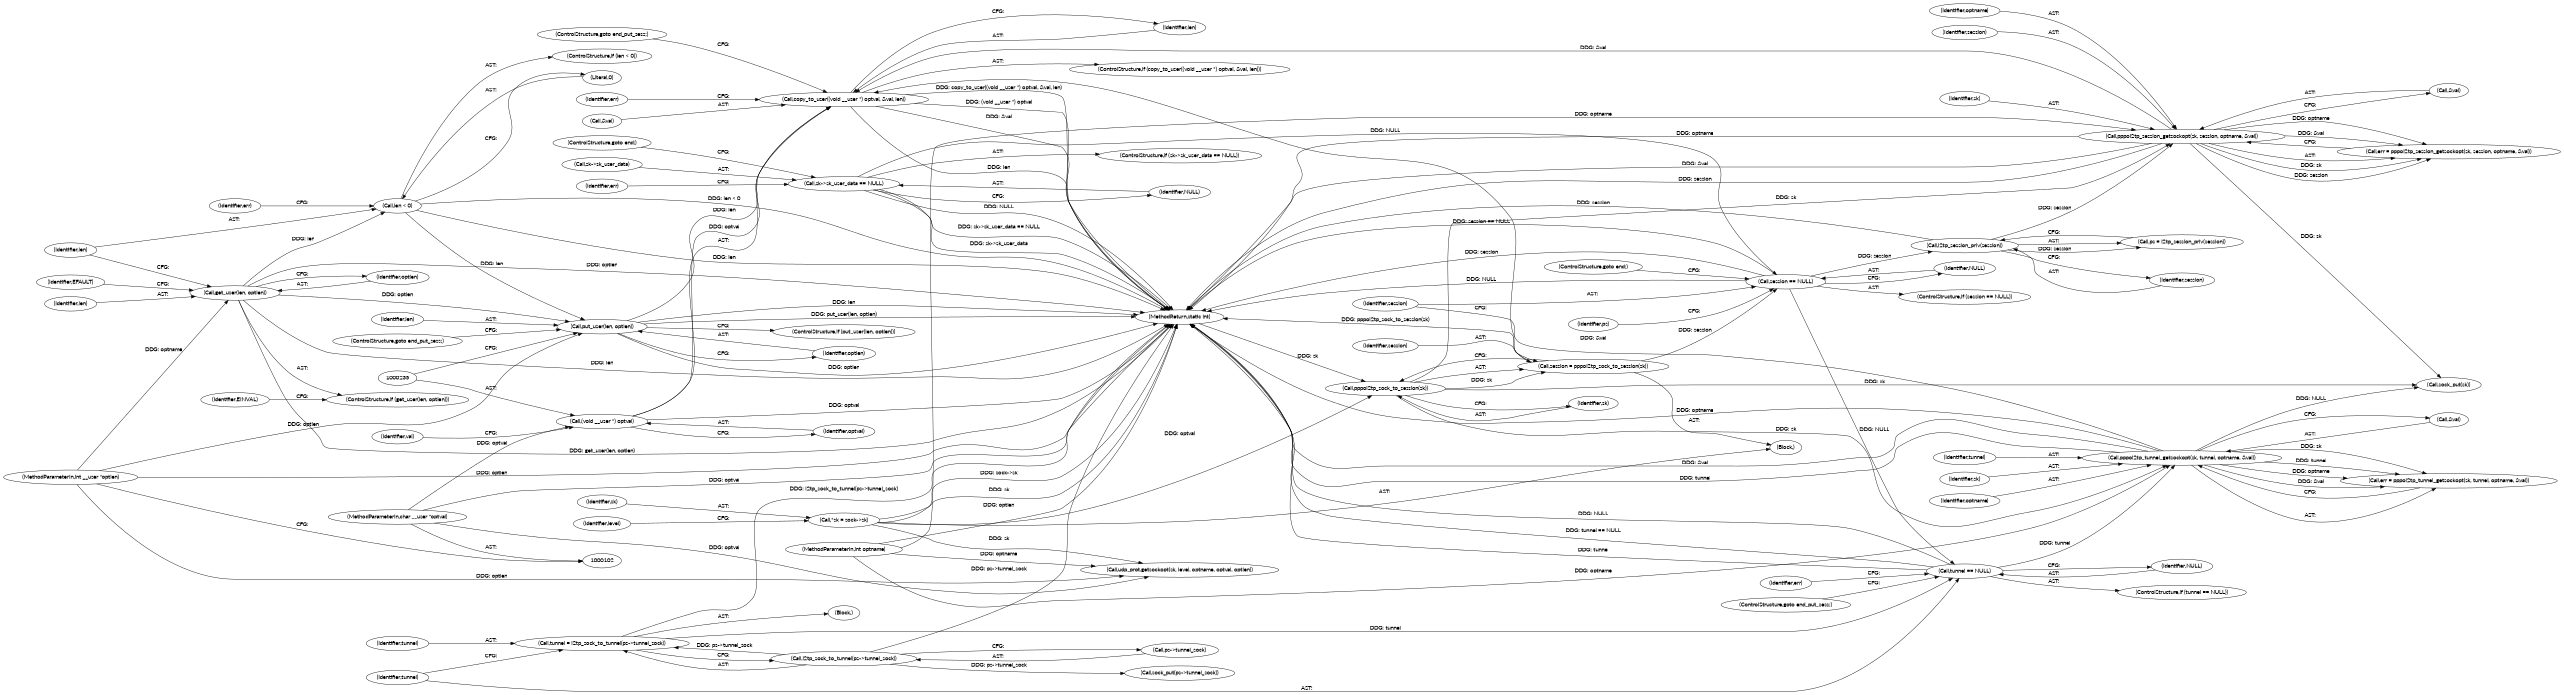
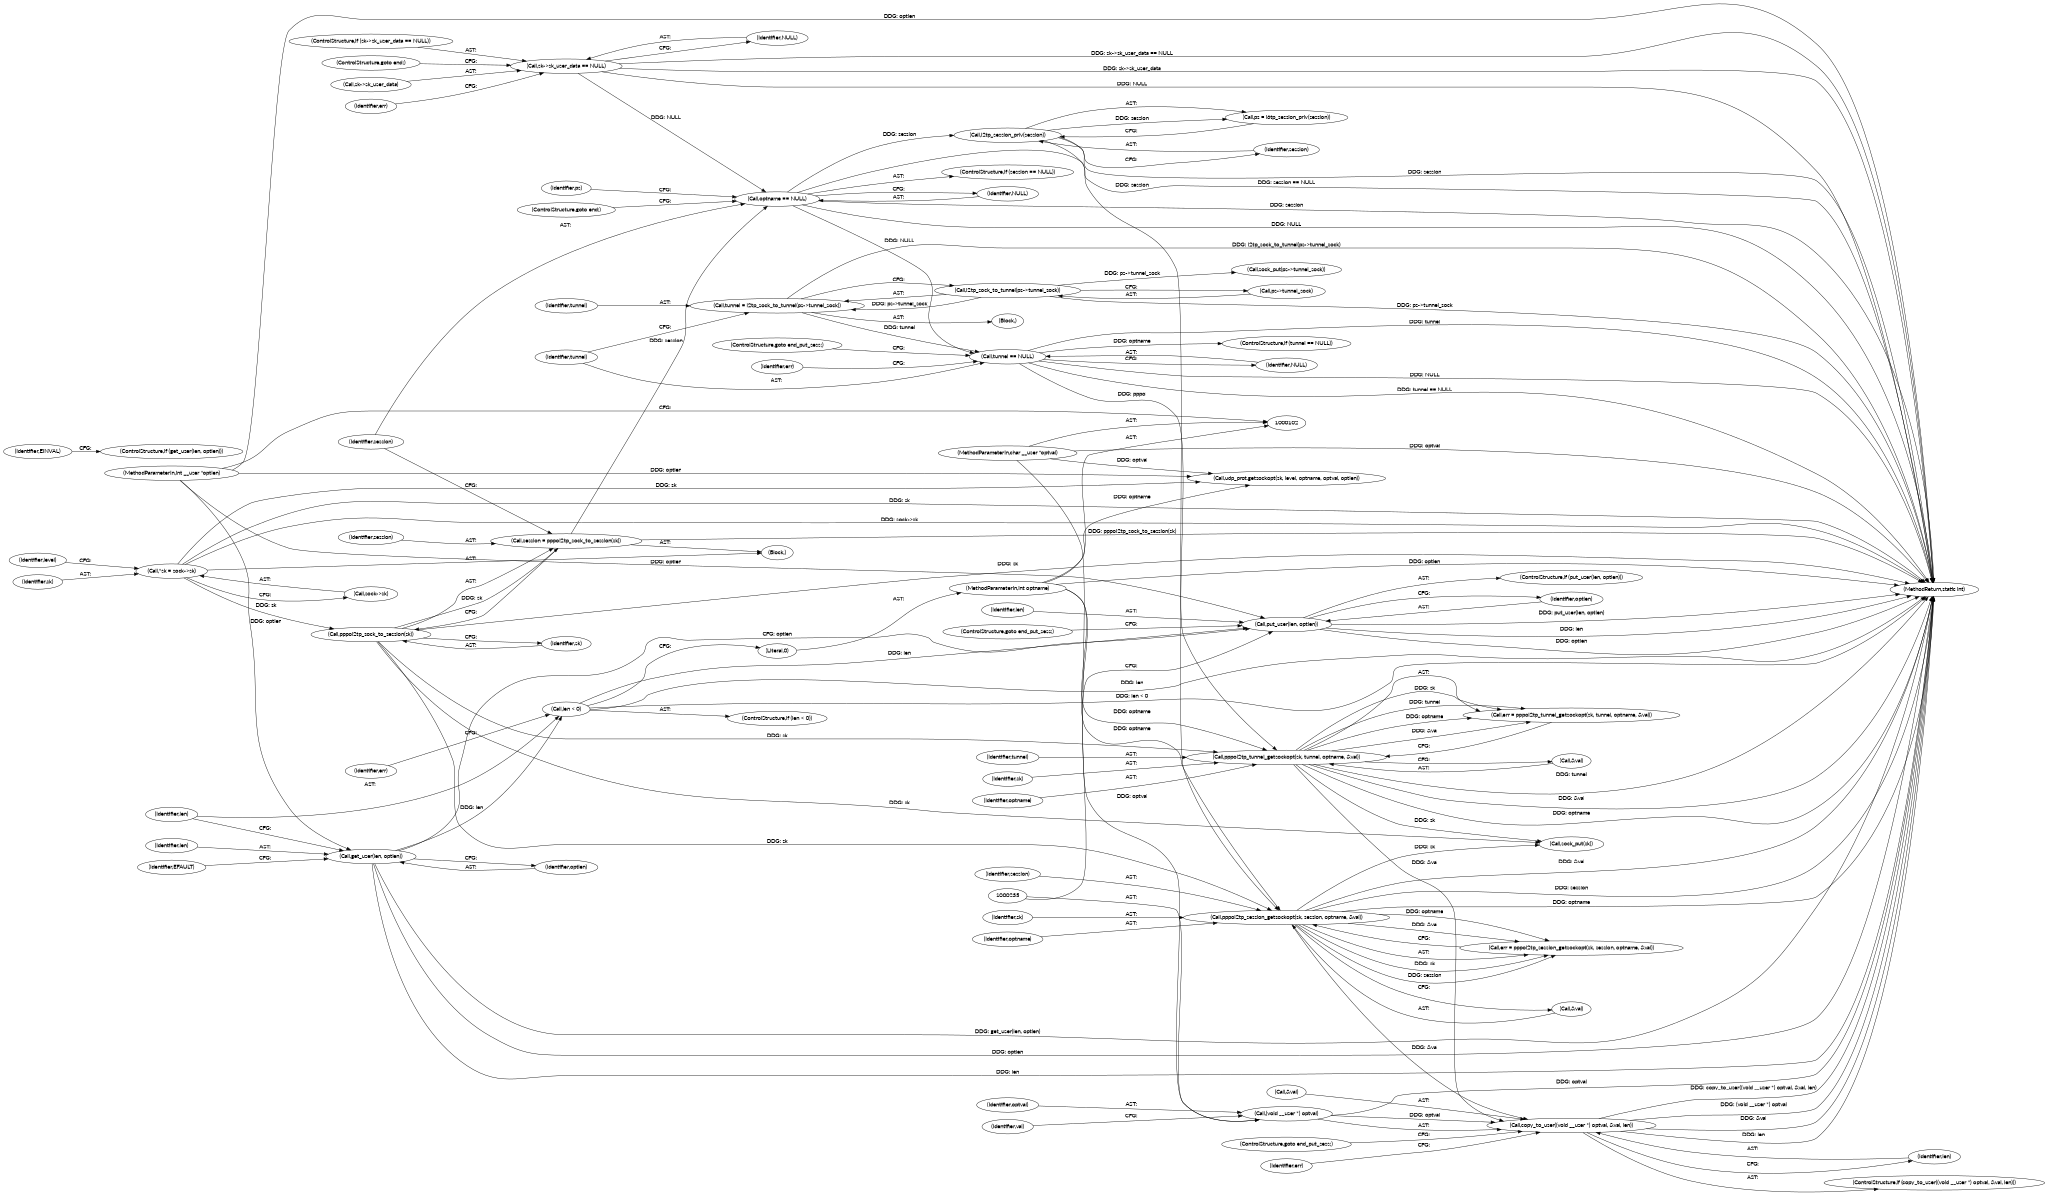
edge "(Literal,0)" -> "(Call,len < 0)": now "(Literal,0)" -> "(MethodParameterIn,int optname)"
edge "(Call,sk->sk_user_data == NULL)" -> "(ControlStructure,if (sk->sk_user_data == NULL))": reversed
edge "(Call,put_user(len, optlen))" -> "(Call,copy_to_user((void __user *) optval, &val, len))": removed, label "DDG: len"
node "(Call,ps = l2tp_session_priv(session))": label "(Call,ps = l2tp_session_priv(session))" -> "(Call,ps = l6tp_session_priv(session))"
node "(Call,session == NULL)": label "(Call,session == NULL)" -> "(Call,optname == NULL)"
edge "(Call,get_user(len, optlen))" -> "(Call,put_user(len, optlen))": label "DDG: optlen" -> "CFG: optlen"
edge "(Call,put_user(len, optlen))" -> "(ControlStructure,if (put_user(len, optlen)))": label "CFG: " -> "AST: "
edge "(MethodParameterIn,int __user *optlen)" -> "(Call,get_user(len, optlen))": label "DDG: optname" -> "DDG: optlen"
edge "(MethodReturn,static int)" -> "(Call,pppol2tp_sock_to_session(sk))": reversed
edge "(Call,get_user(len, optlen))" -> "(ControlStructure,if (get_user(len, optlen)))": removed, label "AST:"
edge "(Call,pppol2tp_tunnel_getsockopt(sk, tunnel, optname, &val))" -> "(Call,sock_put(sk))": label "DDG: NULL" -> "DDG: sk"
edge "(Call,*sk = sock->sk)" -> "(Call,pppol2tp_sock_to_session(sk))": label "DDG: optval" -> "DDG: sk"
edge "(Call,(void __user *) optval)" -> "(Identifier,optval)": removed, label "CFG:"
edge "(MethodParameterIn,int optname)" -> "1000102": added, label "AST:"
edge "(Call,tunnel == NULL)" -> "(Call,pppol2tp_tunnel_getsockopt(sk, tunnel, optname, &val))": label "DDG: tunnel" -> "DDG: pppol"
edge "(Call,tunnel == NULL)" -> "(ControlStructure,if (tunnel == NULL))": label "AST: " -> "DDG: optname"
node "(Call,sock->sk)": added
